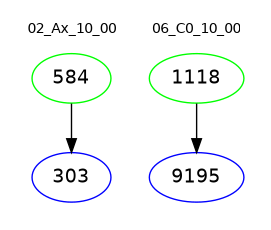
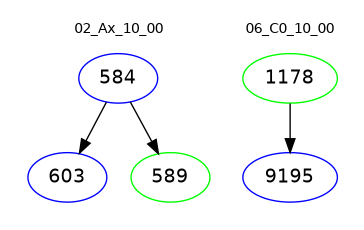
node "584": color green -> blue
node "1118": label "1118" -> "1178"
node "303": label "303" -> "603"
node "589": added
